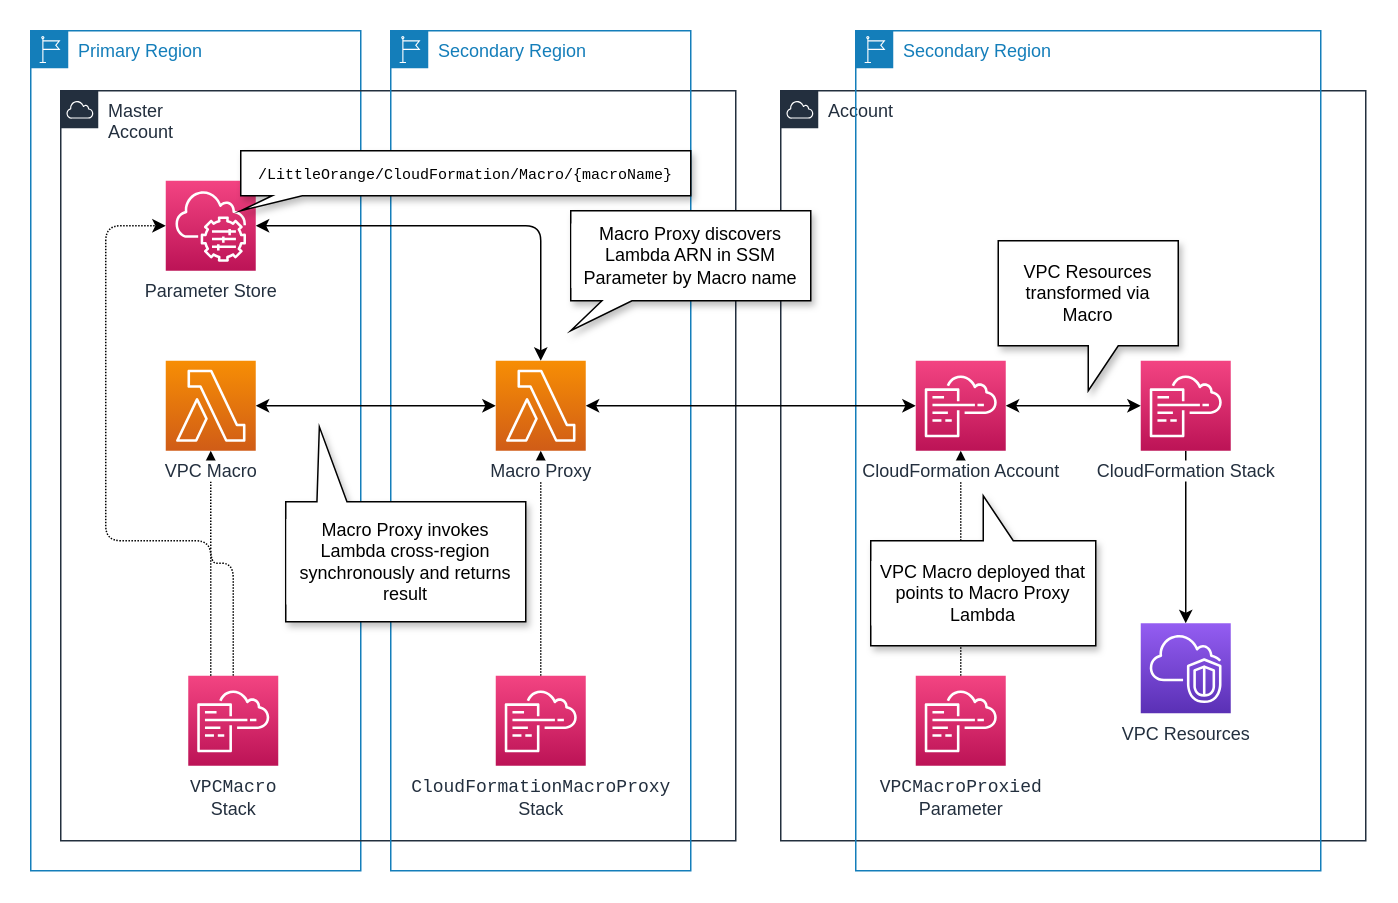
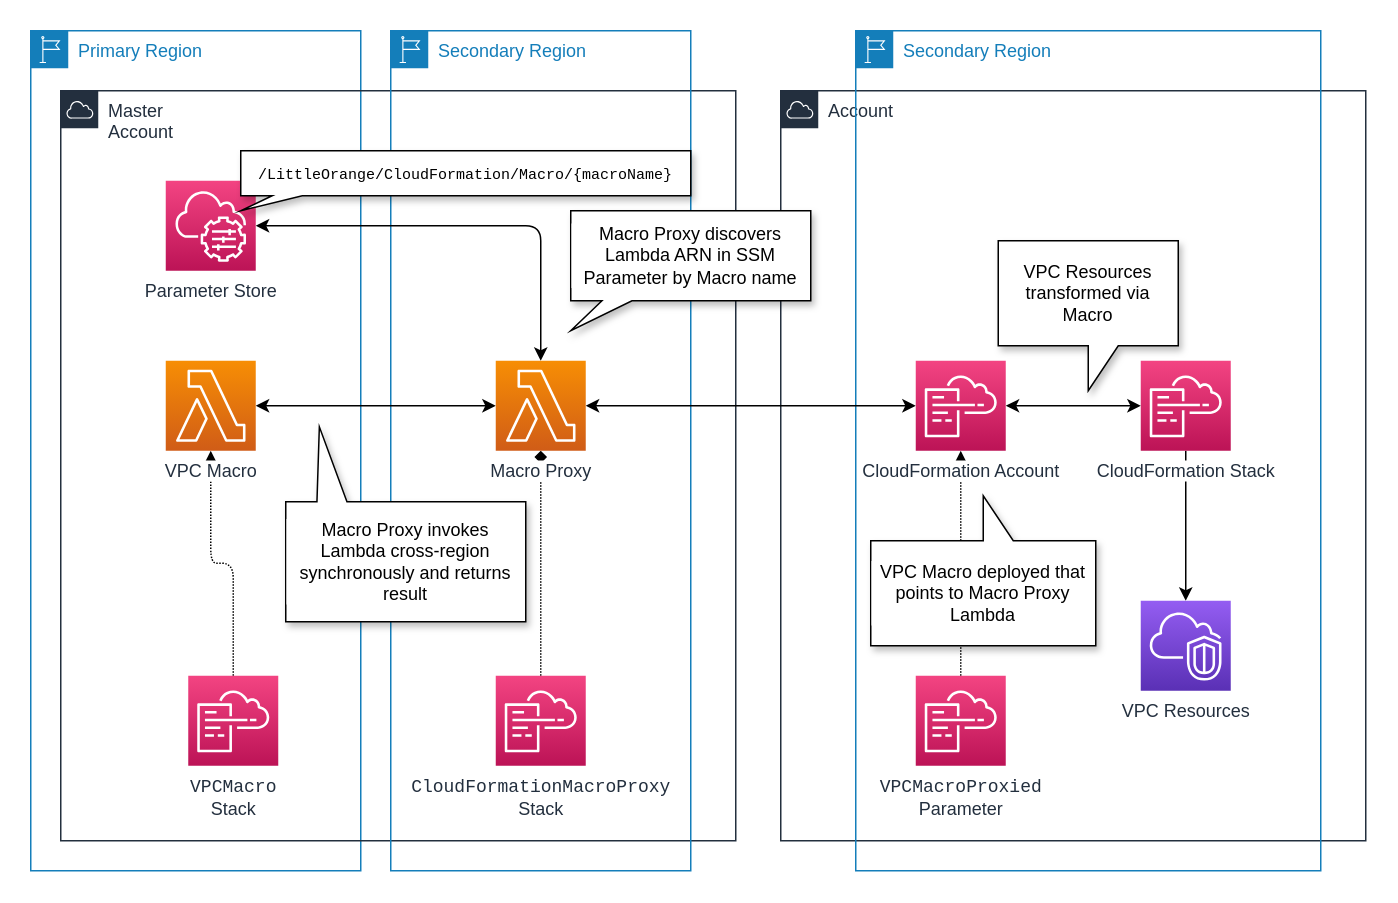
edge "VPCMacro Stack" -> "Parameter Store": removed
edge "CloudFormationMacroProxy Stack" -> "Macro Proxy": arrowhead classic -> diamond
node "VPC Resources": moved (1186, 668) -> (1186, 646)
